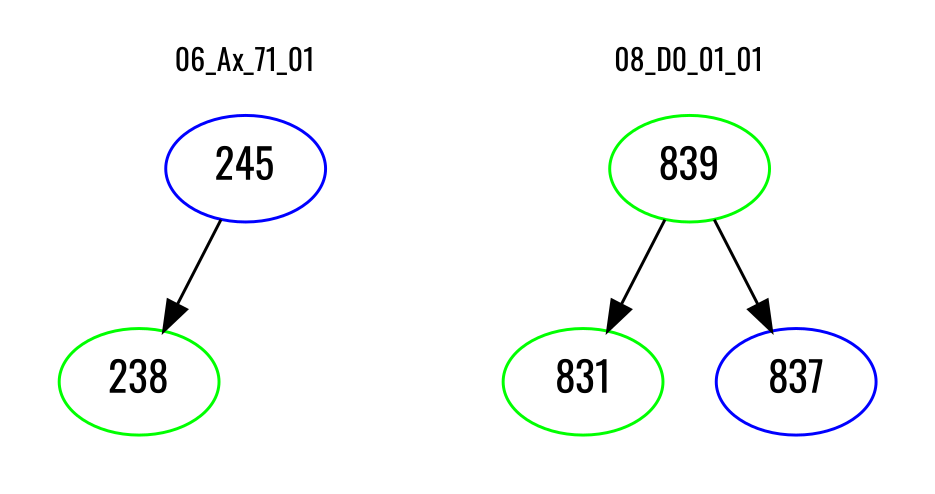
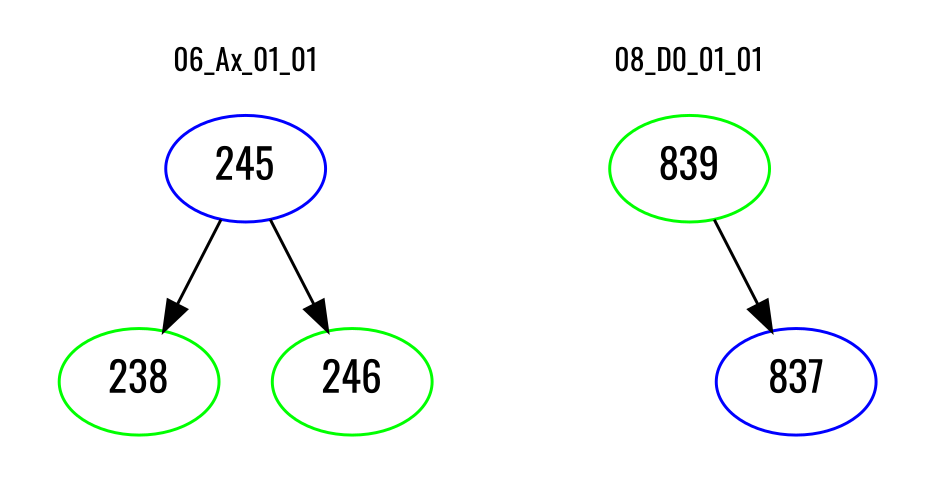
cluster "06_Ax_71_01": label "06_Ax_71_01" -> "06_Ax_01_01"
node "246": added
node "831": removed
